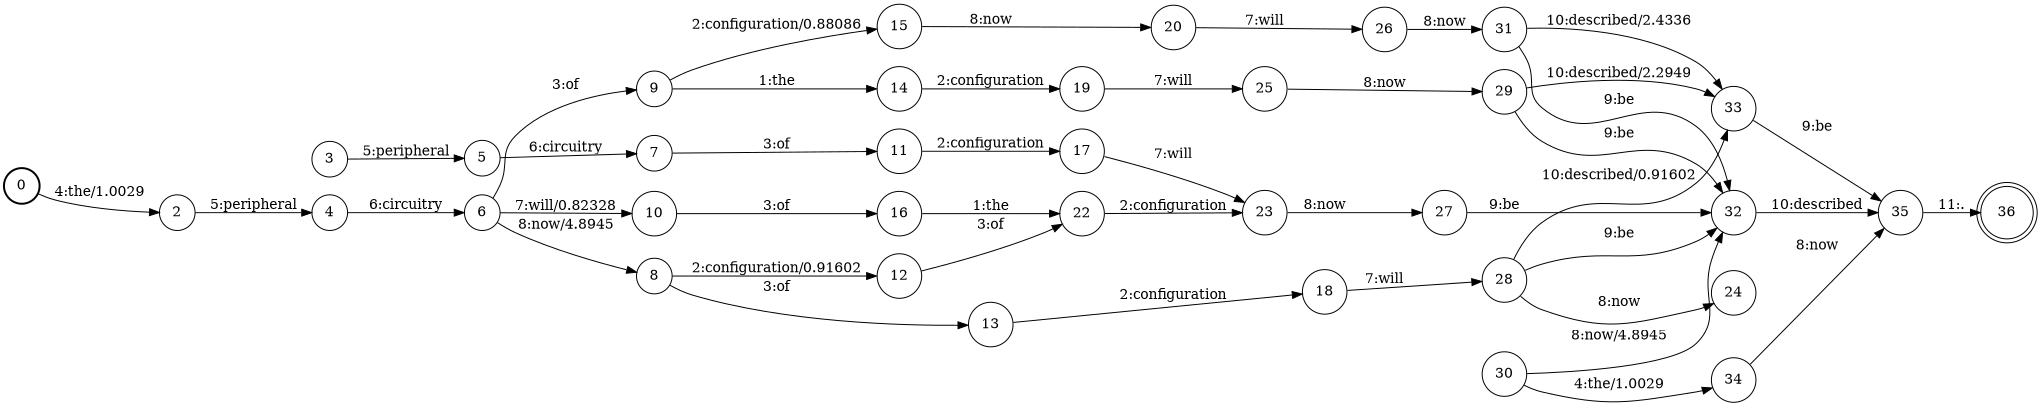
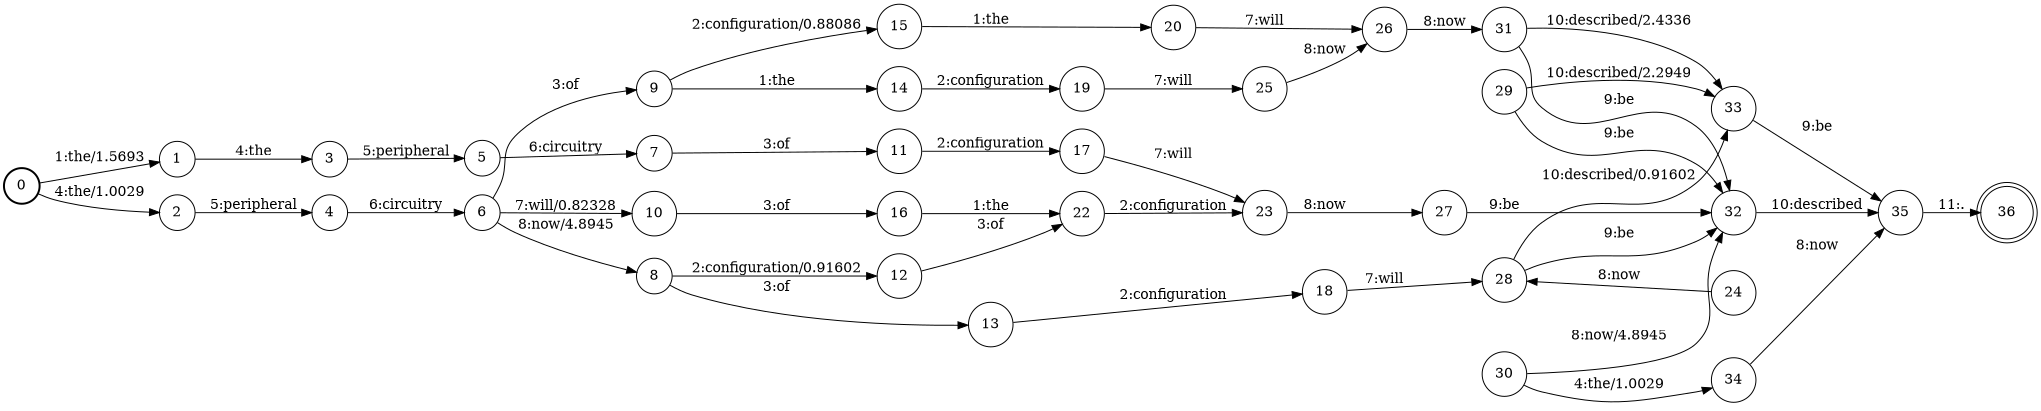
edge "15" -> "20": label "8:now" -> "1:the"
edge "25" -> "29": now "25" -> "26"
node "1": added
edge "28" -> "24": reversed
